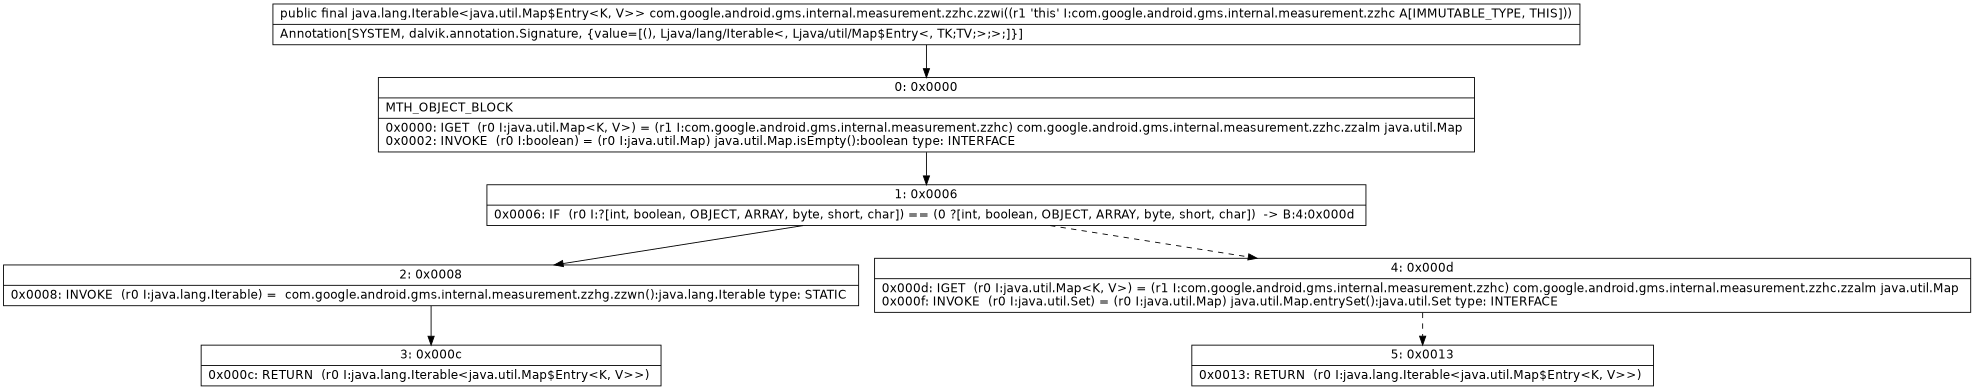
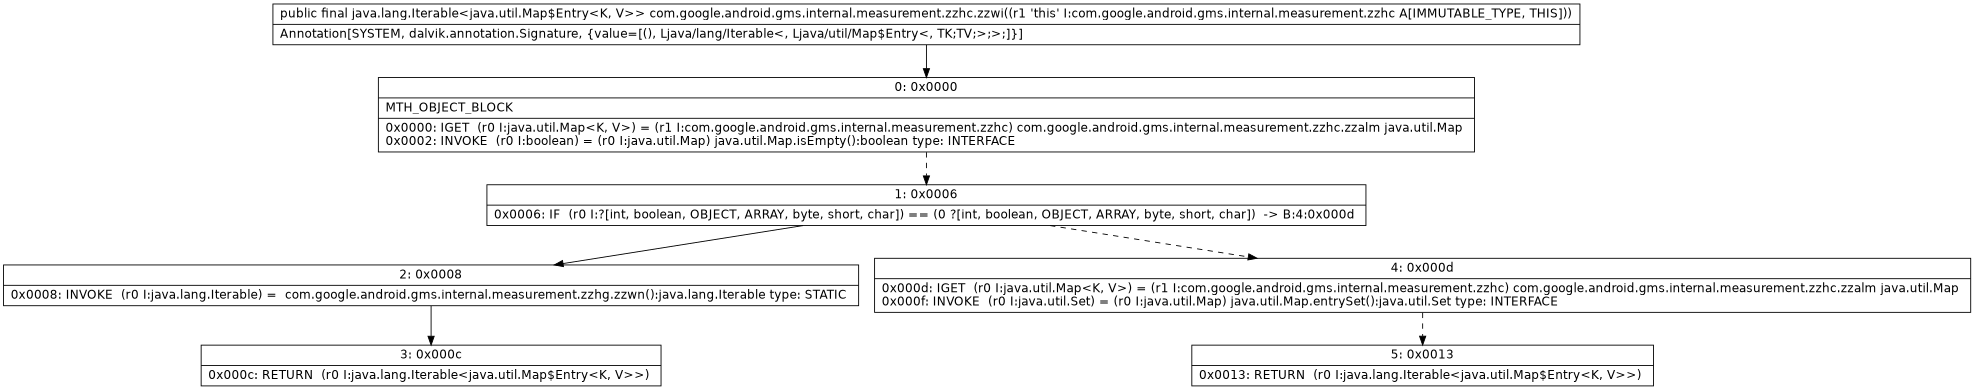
edge "0: 0x0000" -> "1: 0x0006": style solid -> dashed
